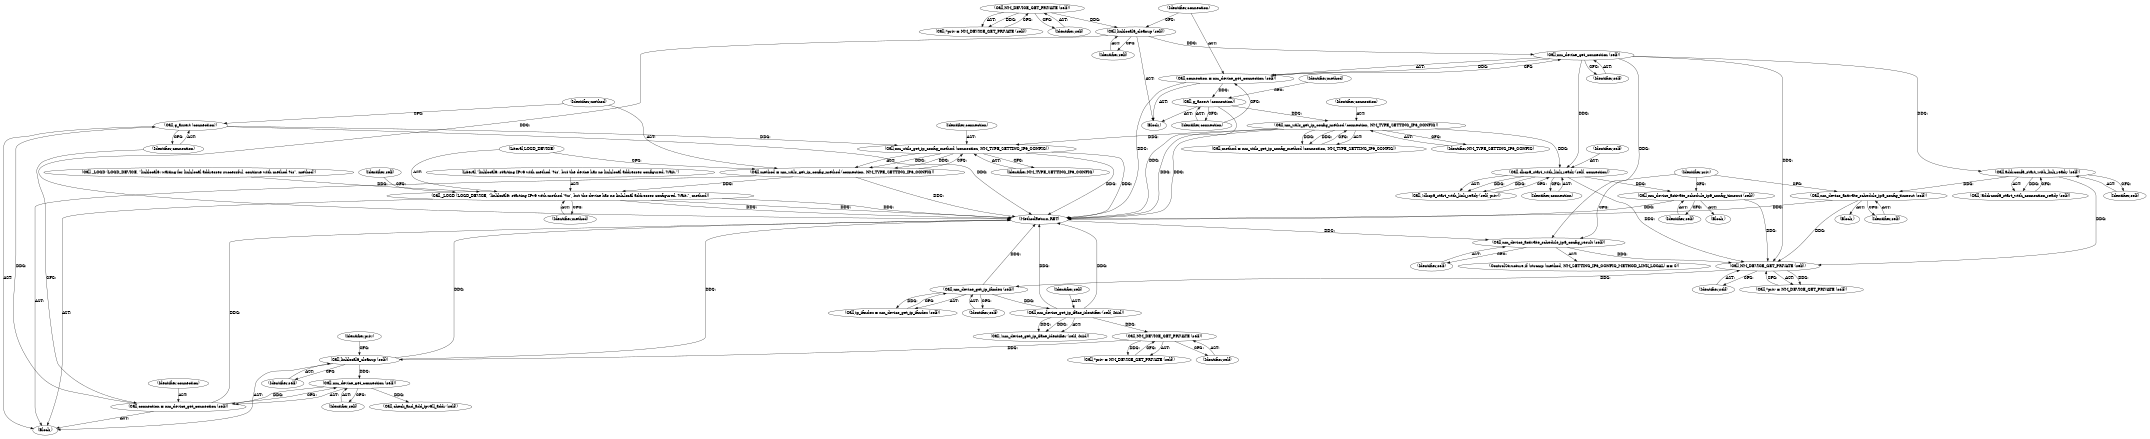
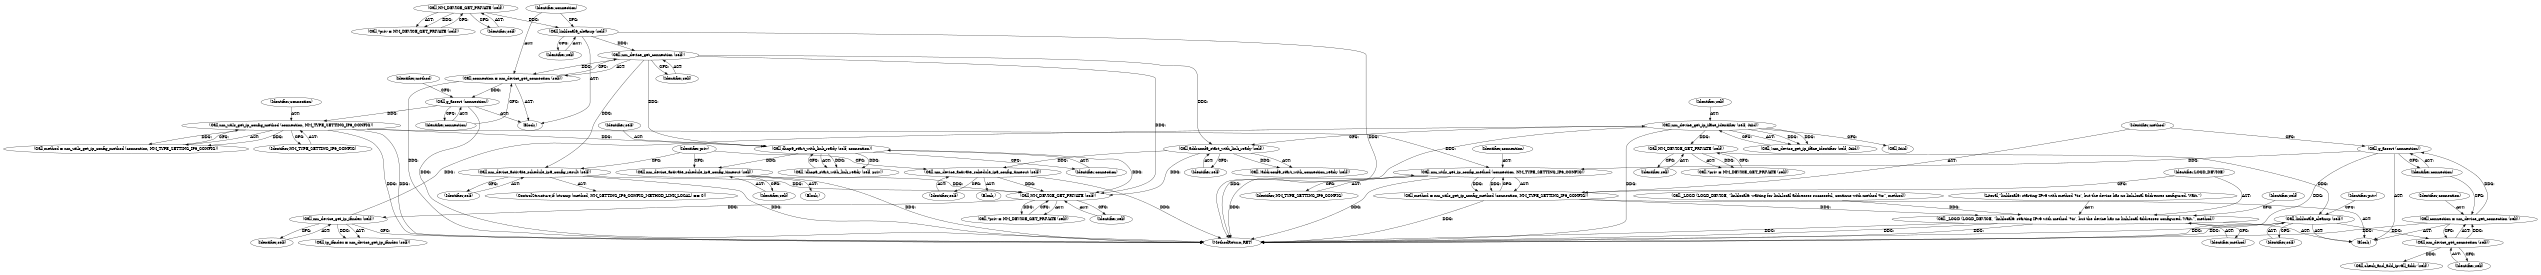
edge "(Call,!nm_device_get_ip_iface_identifier (self, &iid))" -> "(Call,nm_device_get_ip_iface_identifier (self, &iid))": added, label "CFG:"
node "(Literal,LOGD_DEVICE)": label "(Literal,LOGD_DEVICE)" -> "(Identifier,LOGD_DEVICE)"
node "(Call,&iid)": added
edge "(Call,!addrconf6_start_with_connection_ready (self))" -> "(Call,addrconf6_start_with_link_ready (self))": now "(Call,nm_device_get_ip_iface_identifier (self, &iid))" -> "(Call,addrconf6_start_with_link_ready (self))"
edge "(MethodReturn,RET)" -> "(Call,nm_device_activate_schedule_ip6_config_result (self))": reversed
edge "(Call,nm_device_get_ip_ifindex (self))" -> "(MethodReturn,RET)": label "DDG: " -> "CFG: "
edge "(Call,ip_ifindex = nm_device_get_ip_ifindex (self))" -> "(Call,nm_device_get_ip_ifindex (self))": removed, label "CFG:"
